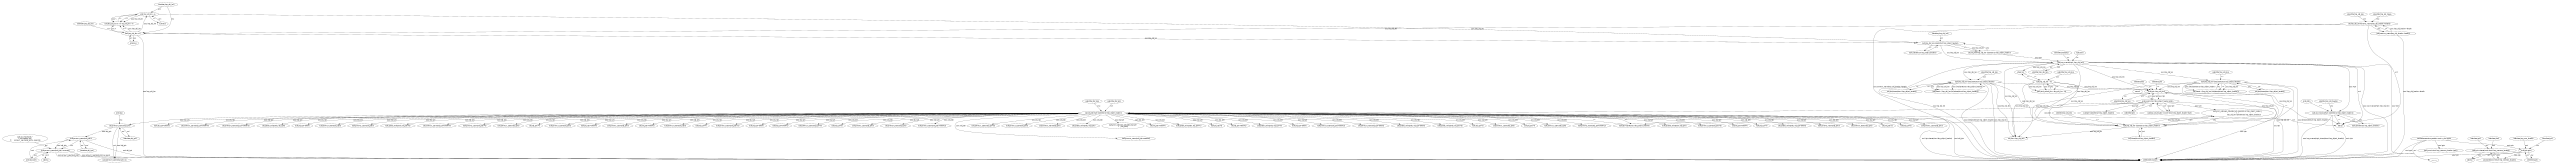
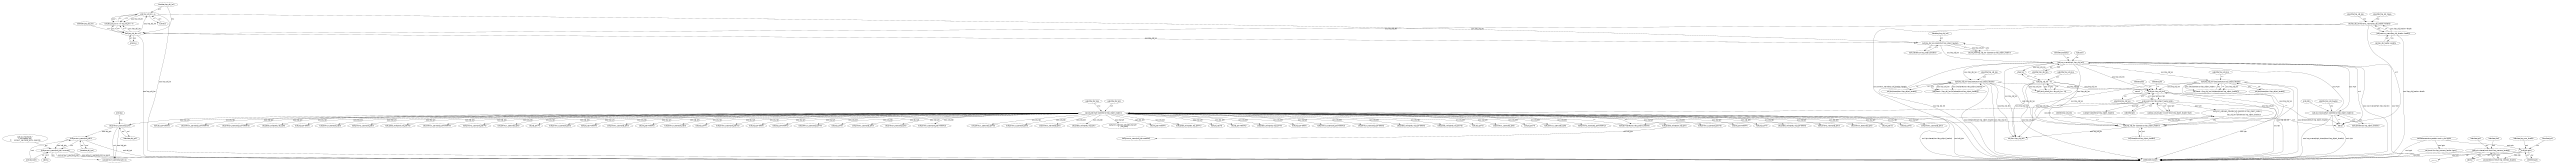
edge "(Call,lmp_obj_len % 4 || lmp_obj_len < 4)" -> "(Call,lmp_obj_len % 4)": added, label "CFG:"
node "(Call,lmp_obj_header->length)": added
edge "(Call,obj_tlen=lmp_obj_len-sizeof(struct lmp_object_header))" -> "(Call,ND_TCHECK2(*tptr, lmp_obj_len))": now "(Call,ND_TCHECK2(*tptr, sizeof(struct lmp_object_header)))" -> "(Call,ND_TCHECK2(*tptr, lmp_obj_len))"
edge "(Call,obj_tptr=tptr+sizeof(struct lmp_object_header))" -> "(Call,EXTRACT_32BITS(obj_tptr+offset+8))": now "(Call,ip6addr_string(ndo, obj_tptr))" -> "(Call,EXTRACT_32BITS(obj_tptr+offset+8))"
edge "(Call,lmp_obj_len - 16)" -> "(MethodReturn,RET)": added, label "DDG: lmp_obj_len"
edge "(MethodParameterIn,register const u_char *pptr)" -> "1000109": now "(Call,tptr+=sizeof(const struct lmp_common_header))" -> "1000109"
node "(Call,(const struct lmp_common_header *)pptr)": label "(Call,(const struct lmp_common_header *)pptr)" -> "(Call,(const tlen lmp_common_header *)pptr)"
edge "(Call,EXTRACT_16BITS(obj_tptr) & 0x00FF)" -> "(Literal,0x20FF)": now "(Call,EXTRACT_16BITS(obj_tptr) & 0x00FF)" -> "(Call,EXTRACT_16BITS(obj_tptr)>>8)"
edge "(Call,lmp_obj_len < 4)" -> "(MethodReturn,RET)": added, label "DDG: lmp_obj_len"
edge "(Call,tptr+=sizeof(const struct lmp_common_header))" -> "(MethodReturn,RET)": added, label "DDG: tptr"
